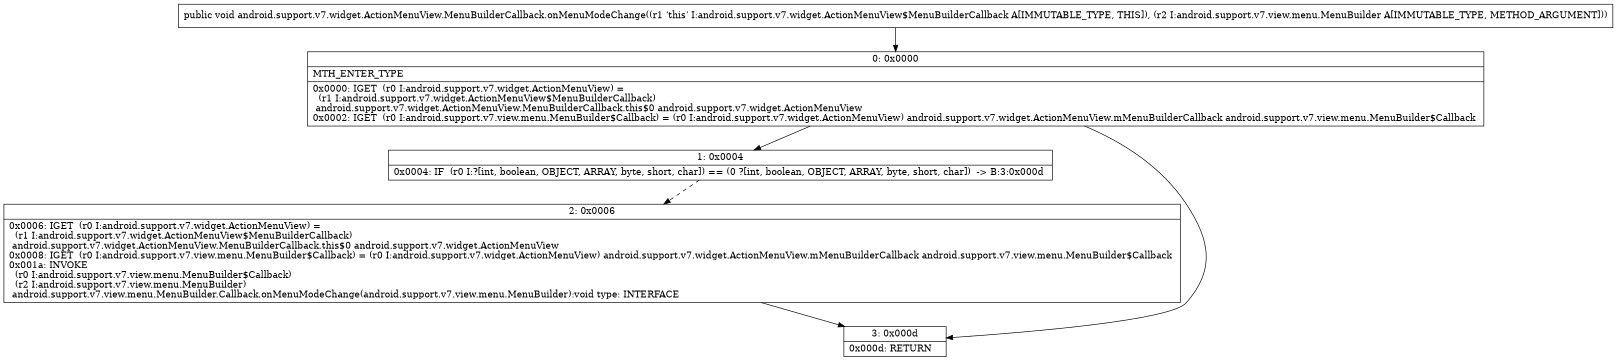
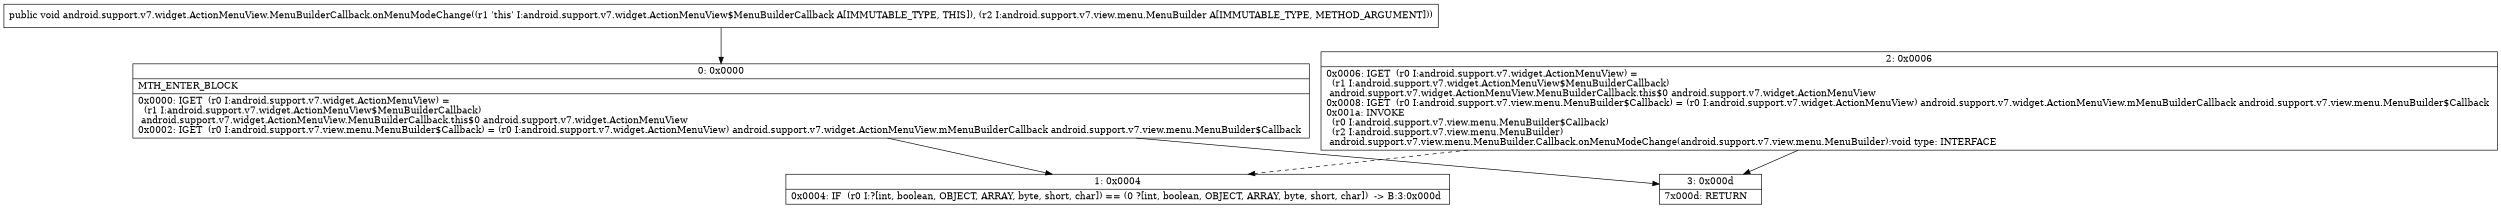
node "0: 0x0000": text "MTH_ENTER_TYPE" -> "MTH_ENTER_BLOCK"
edge "1: 0x0004" -> "2: 0x0006": reversed
node "3: 0x000d": text "0x000d: RETURN" -> "7x000d: RETURN"
